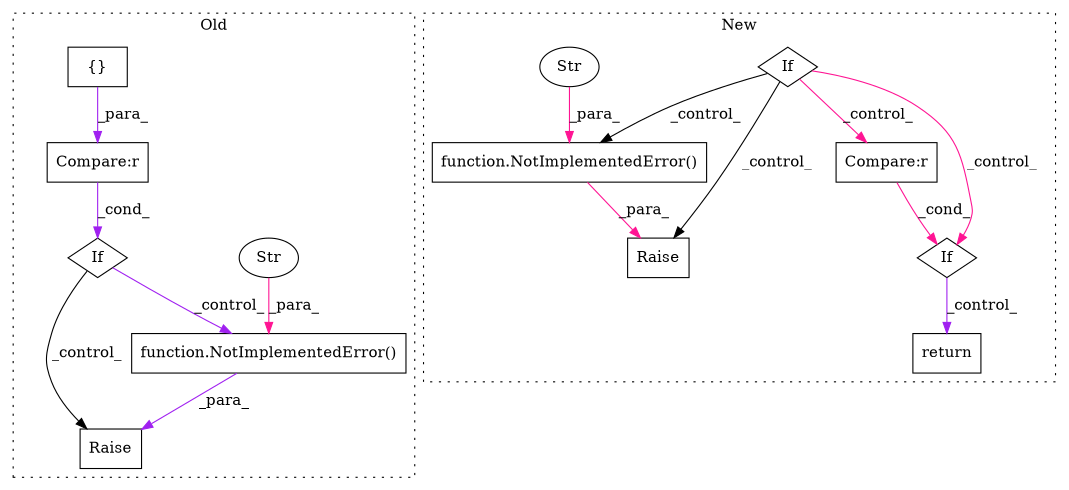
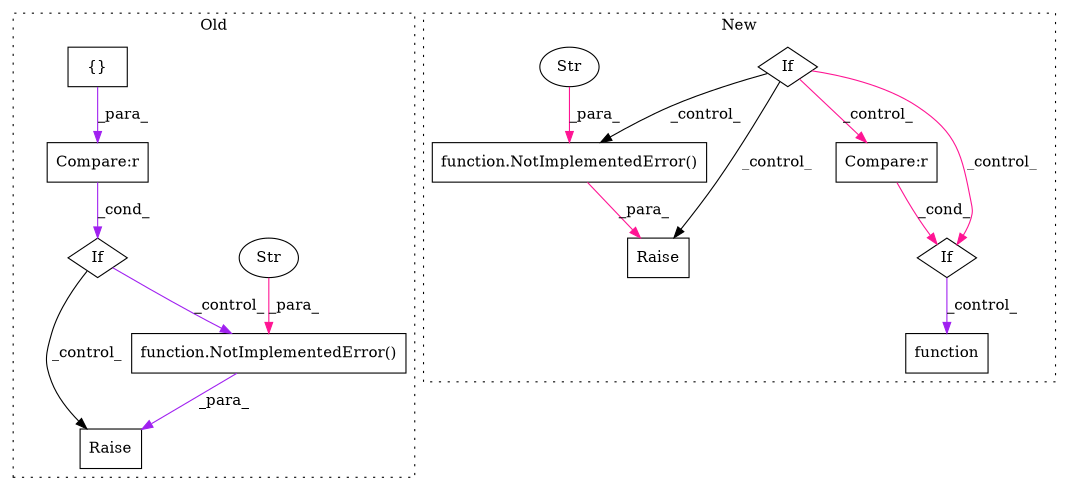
node "return": label "return" -> "function"
